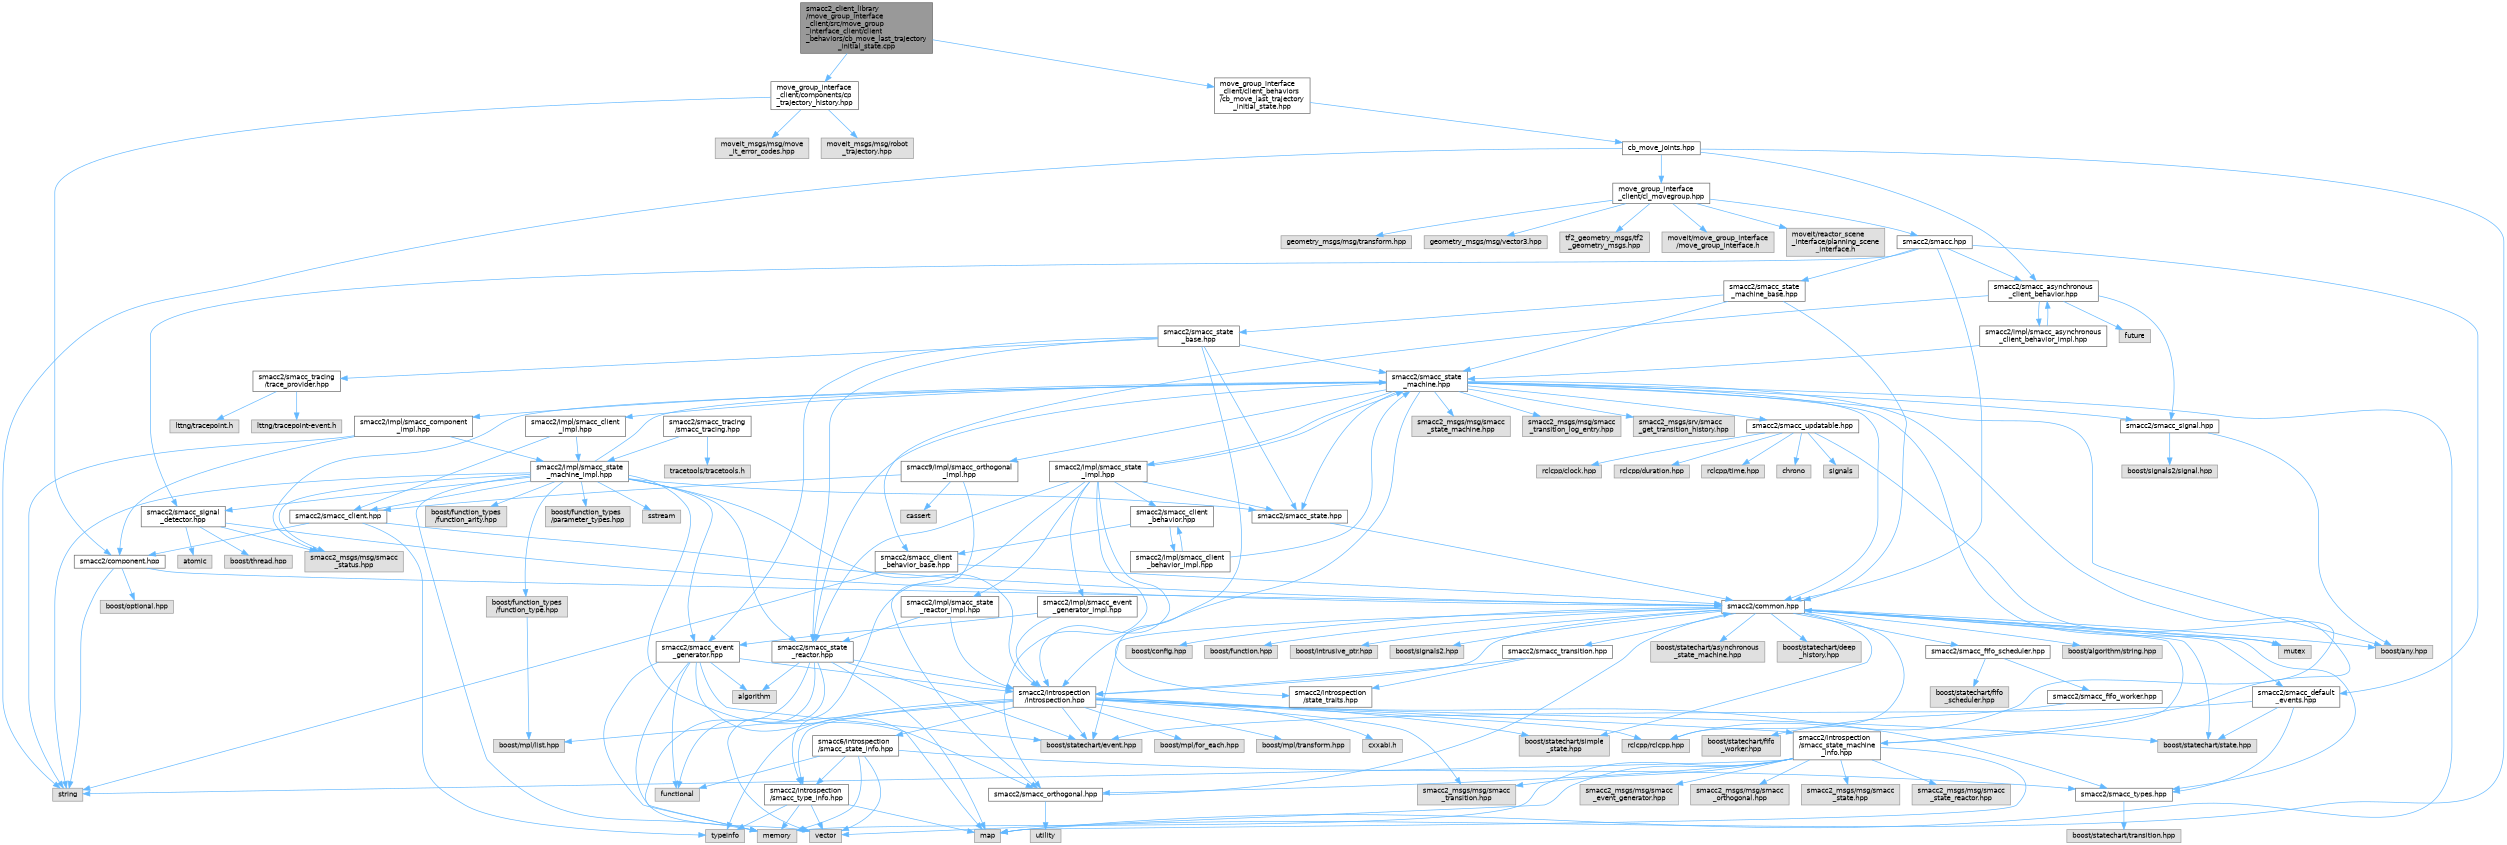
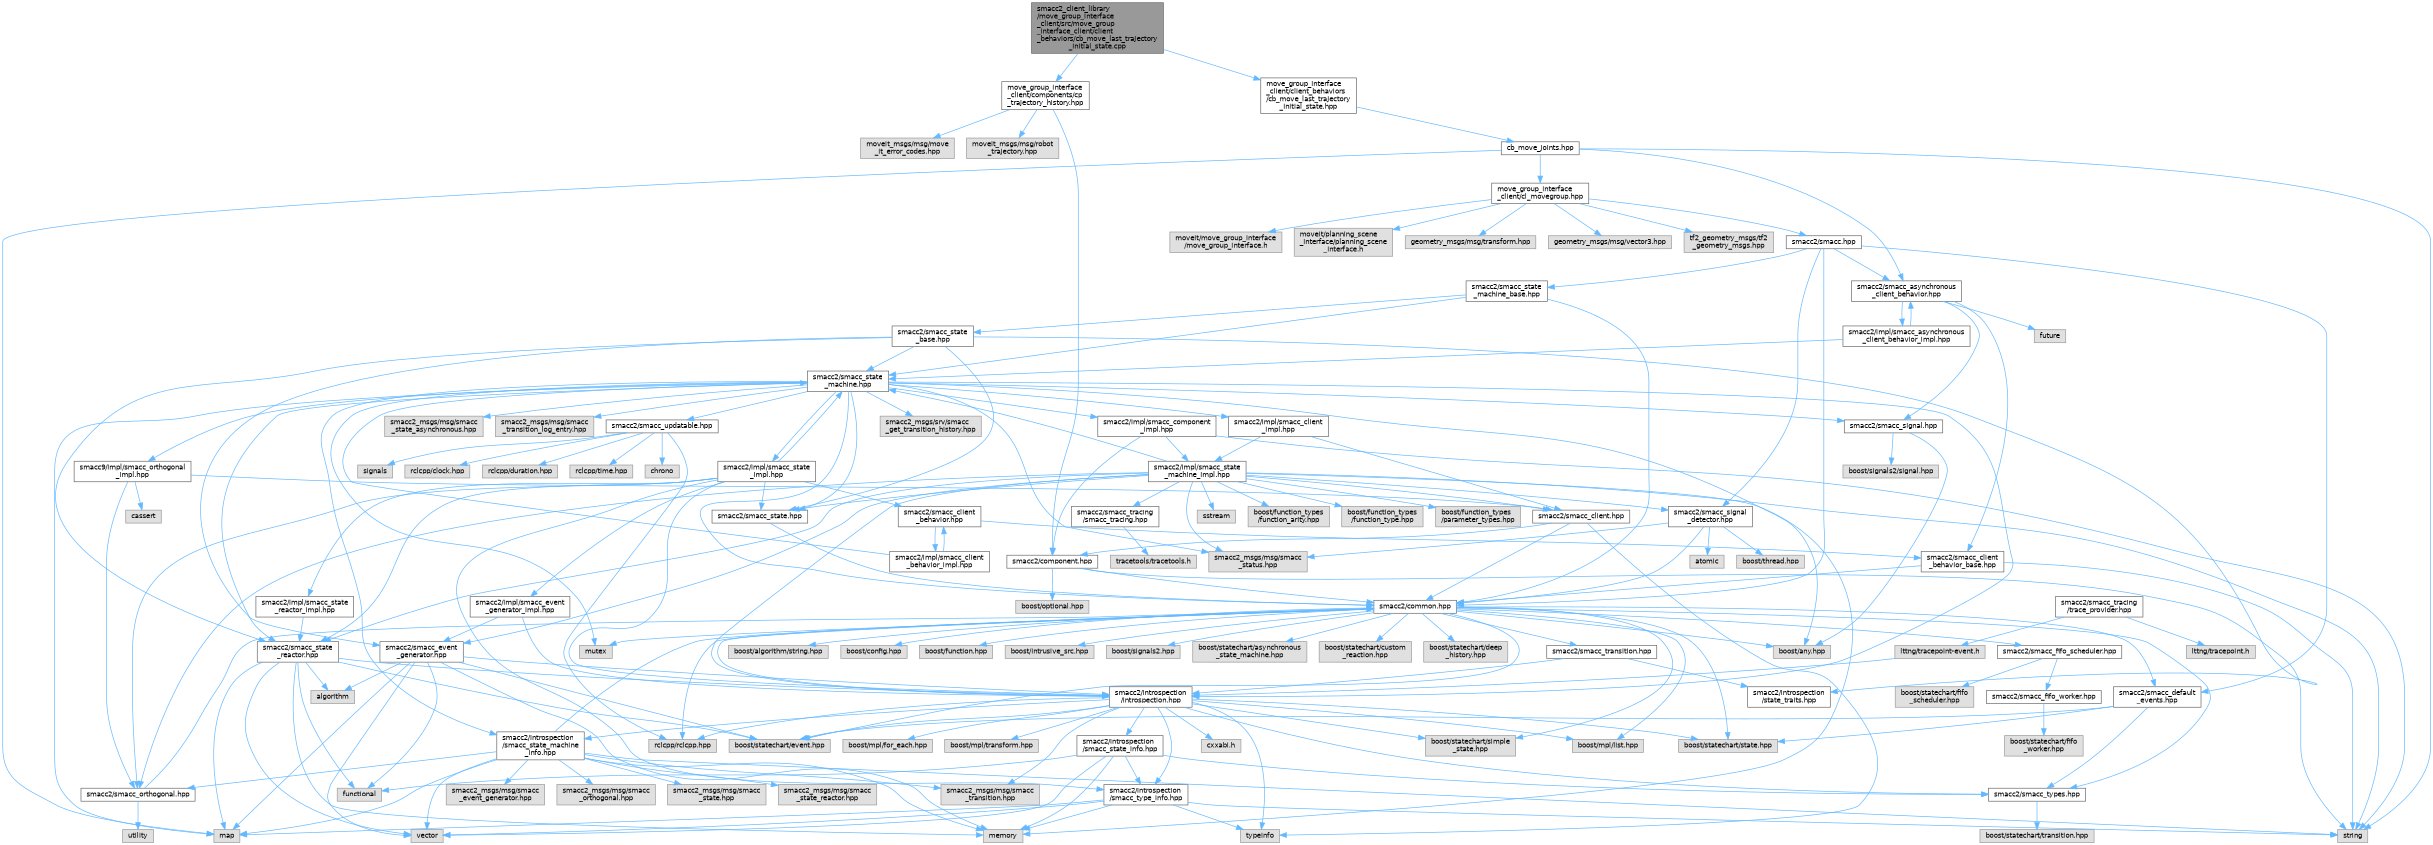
node "moveit/reactor_scene _interface/planning_scene _interface.h": label "moveit/reactor_scene _interface/planning_scene _interface.h" -> "moveit/planning_scene _interface/planning_scene _interface.h"
edge "smacc2/smacc_state _base.hpp" -> "smacc2/smacc_tracing /trace_provider.hpp": removed
node "smacc2_msgs/msg/smacc _state_machine.hpp": label "smacc2_msgs/msg/smacc _state_machine.hpp" -> "smacc2_msgs/msg/smacc _state_asynchronous.hpp"
edge "smacc2/smacc_tracing /smacc_tracing.hpp" -> "smacc2/impl/smacc_state _machine_impl.hpp": reversed
node "boost/intrusive_ptr.hpp": label "boost/intrusive_ptr.hpp" -> "boost/intrusive_src.hpp"
node "boost/statechart/custom _reaction.hpp": added
edge "smacc2/impl/smacc_state _reactor_impl.hpp" -> "smacc2/introspection /introspection.hpp": now "lttng/tracepoint-event.h" -> "smacc2/introspection /introspection.hpp"
edge "boost/function_types /function_type.hpp" -> "boost/mpl/list.hpp": now "smacc2/common.hpp" -> "boost/mpl/list.hpp"
node "smacc6/introspection /smacc_state_info.hpp": label "smacc6/introspection /smacc_state_info.hpp" -> "smacc2/introspection /smacc_state_info.hpp"
edge "smacc2/introspection /smacc_type_info.hpp" -> "string": added
